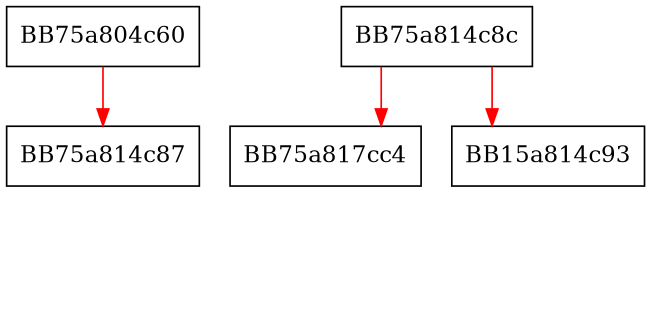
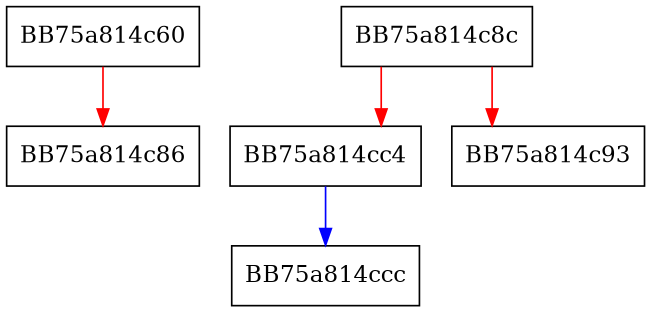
node "BB75a804c60": label "BB75a804c60" -> "BB75a814c60"
node "BB75a814c87": label "BB75a814c87" -> "BB75a814c86"
node "BB75a817cc4": label "BB75a817cc4" -> "BB75a814cc4"
node "BB15a814c93": label "BB15a814c93" -> "BB75a814c93"
node "BB75a814ccc": added
